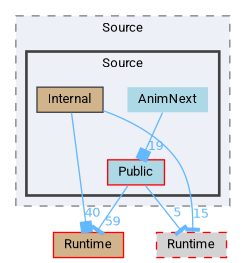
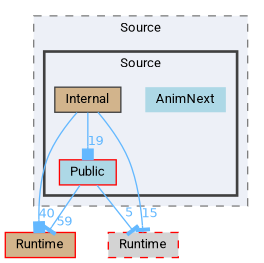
edge "AnimNext" -> "Public": now "Internal" -> "Public"
